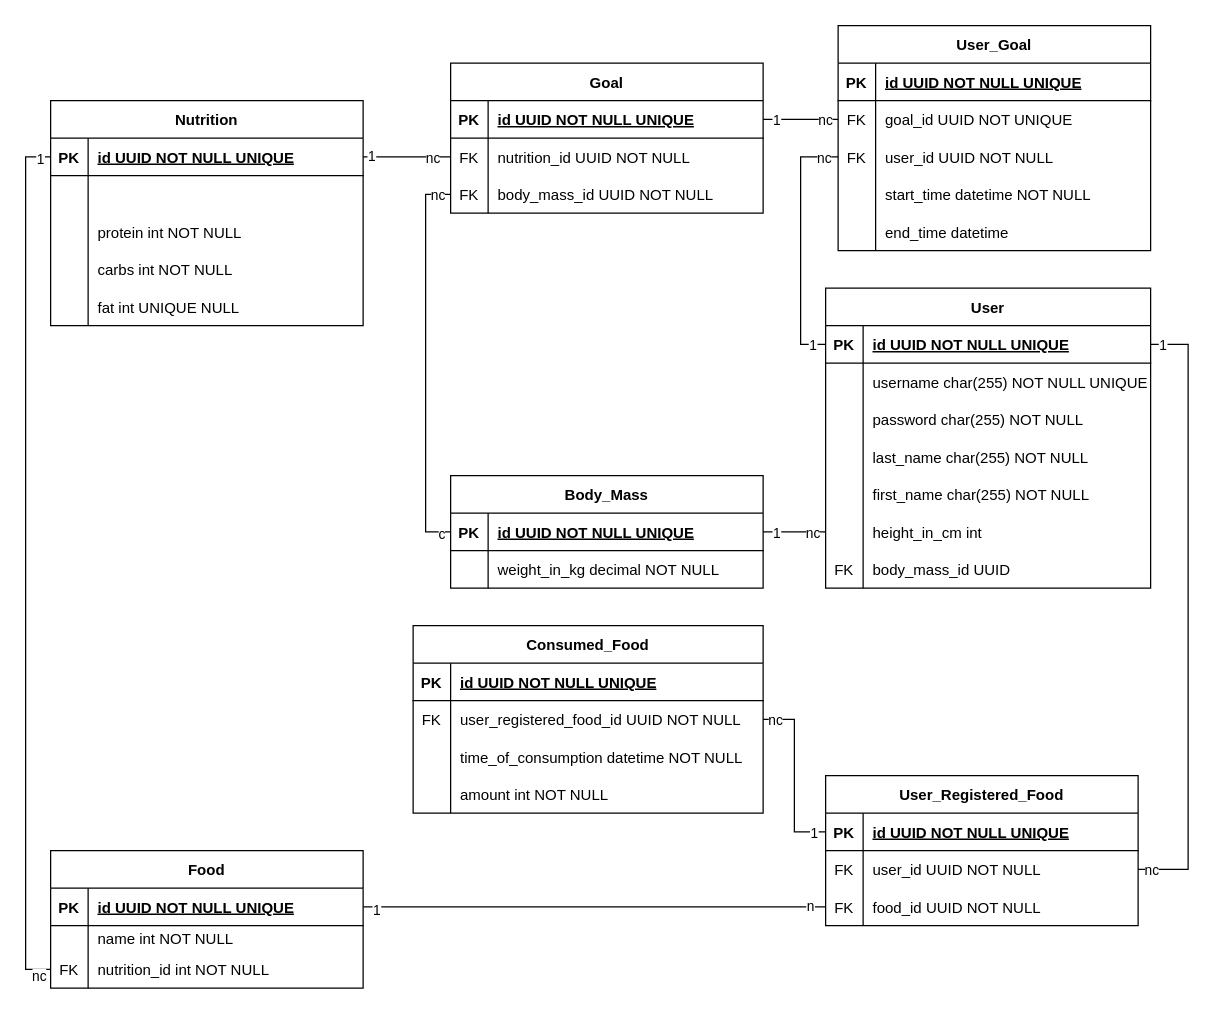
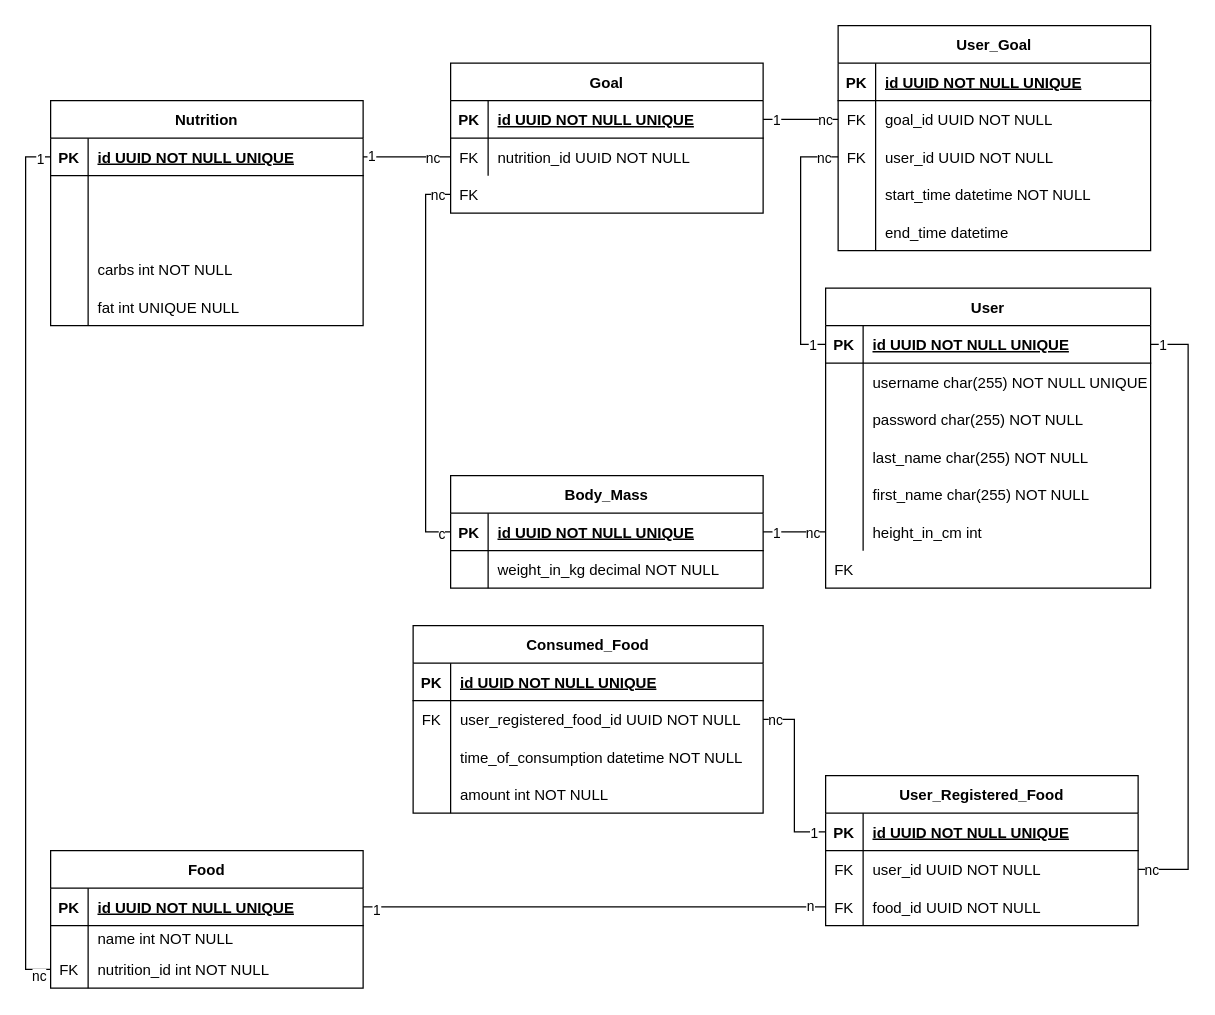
node "goal_id UUID NOT UNIQUE": label "goal_id UUID NOT UNIQUE" -> "goal_id UUID NOT NULL"
node "body_mass_id UUID NOT NULL": removed
node "protein int NOT NULL": removed
node "body_mass_id UUID": removed
